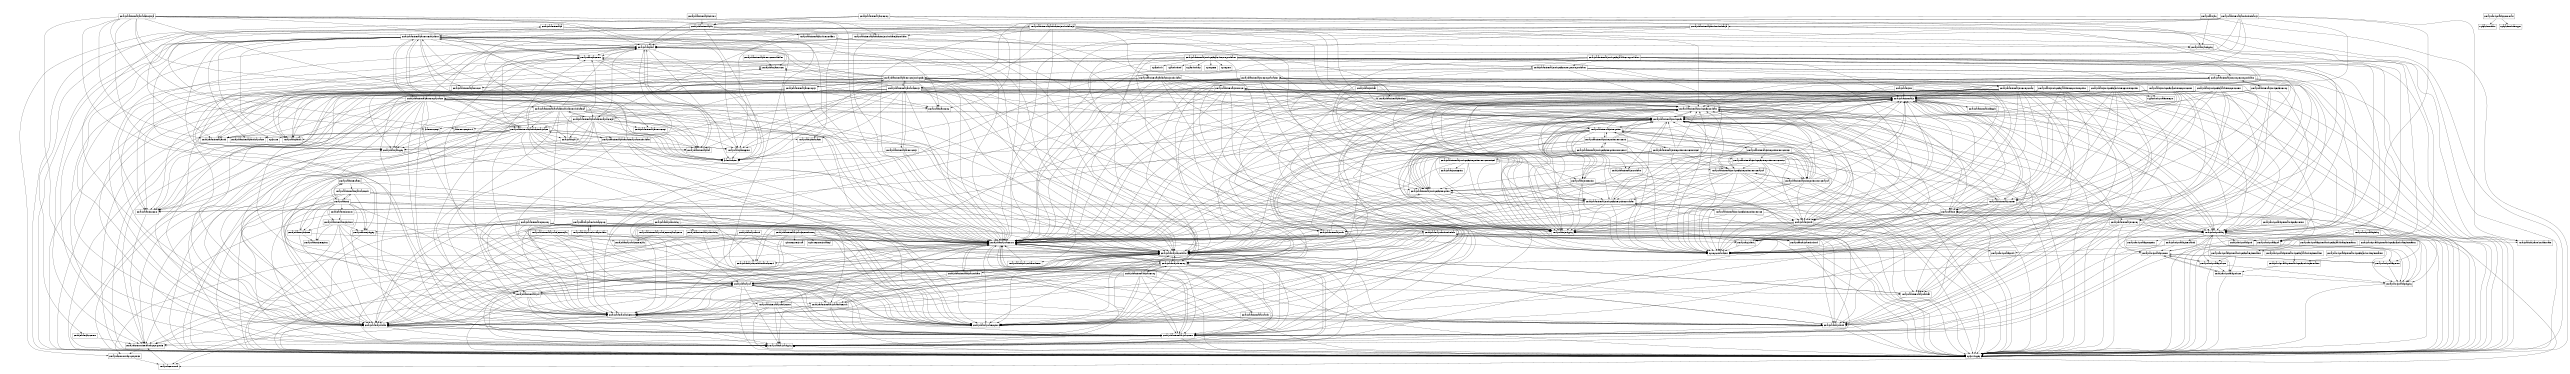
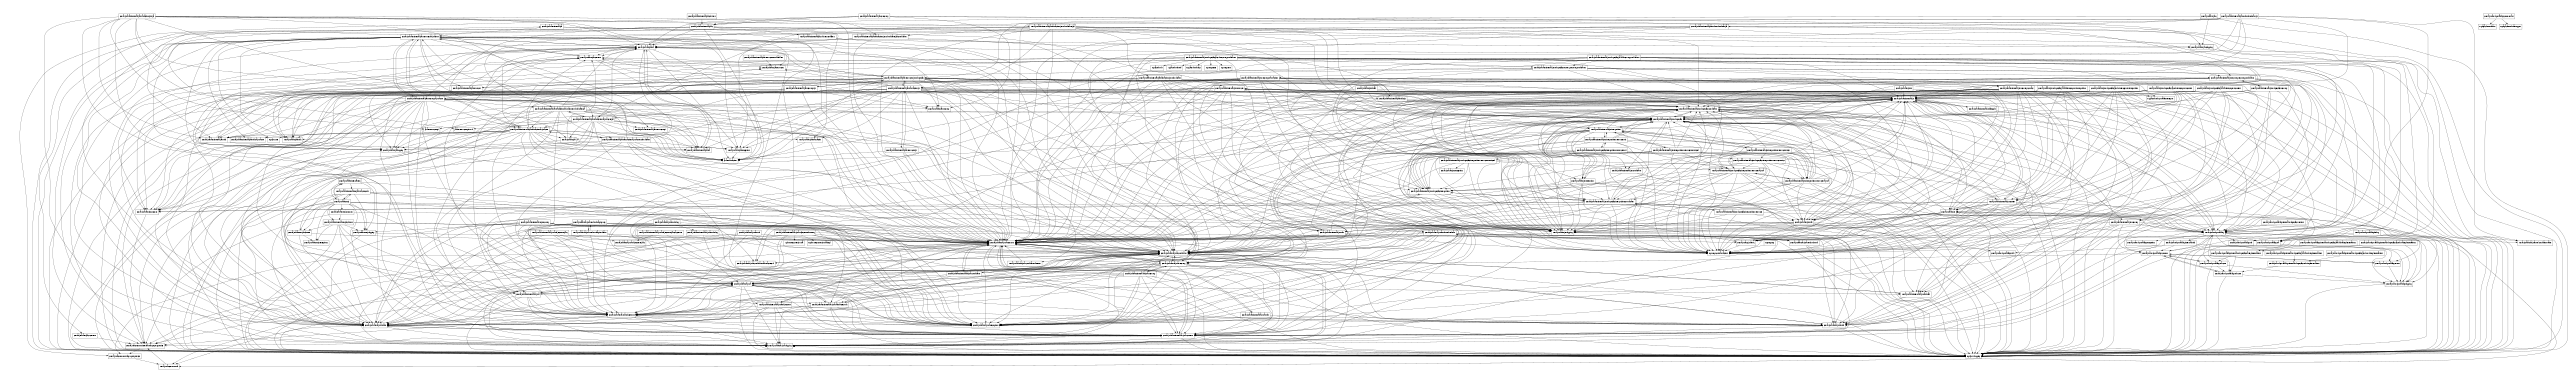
edge "com_arjuna_ats_internal_jta_resources_jts_orbspecific" -> "com_arjuna_ats_jta_resources": reversed
node "org_omg_XA": added
